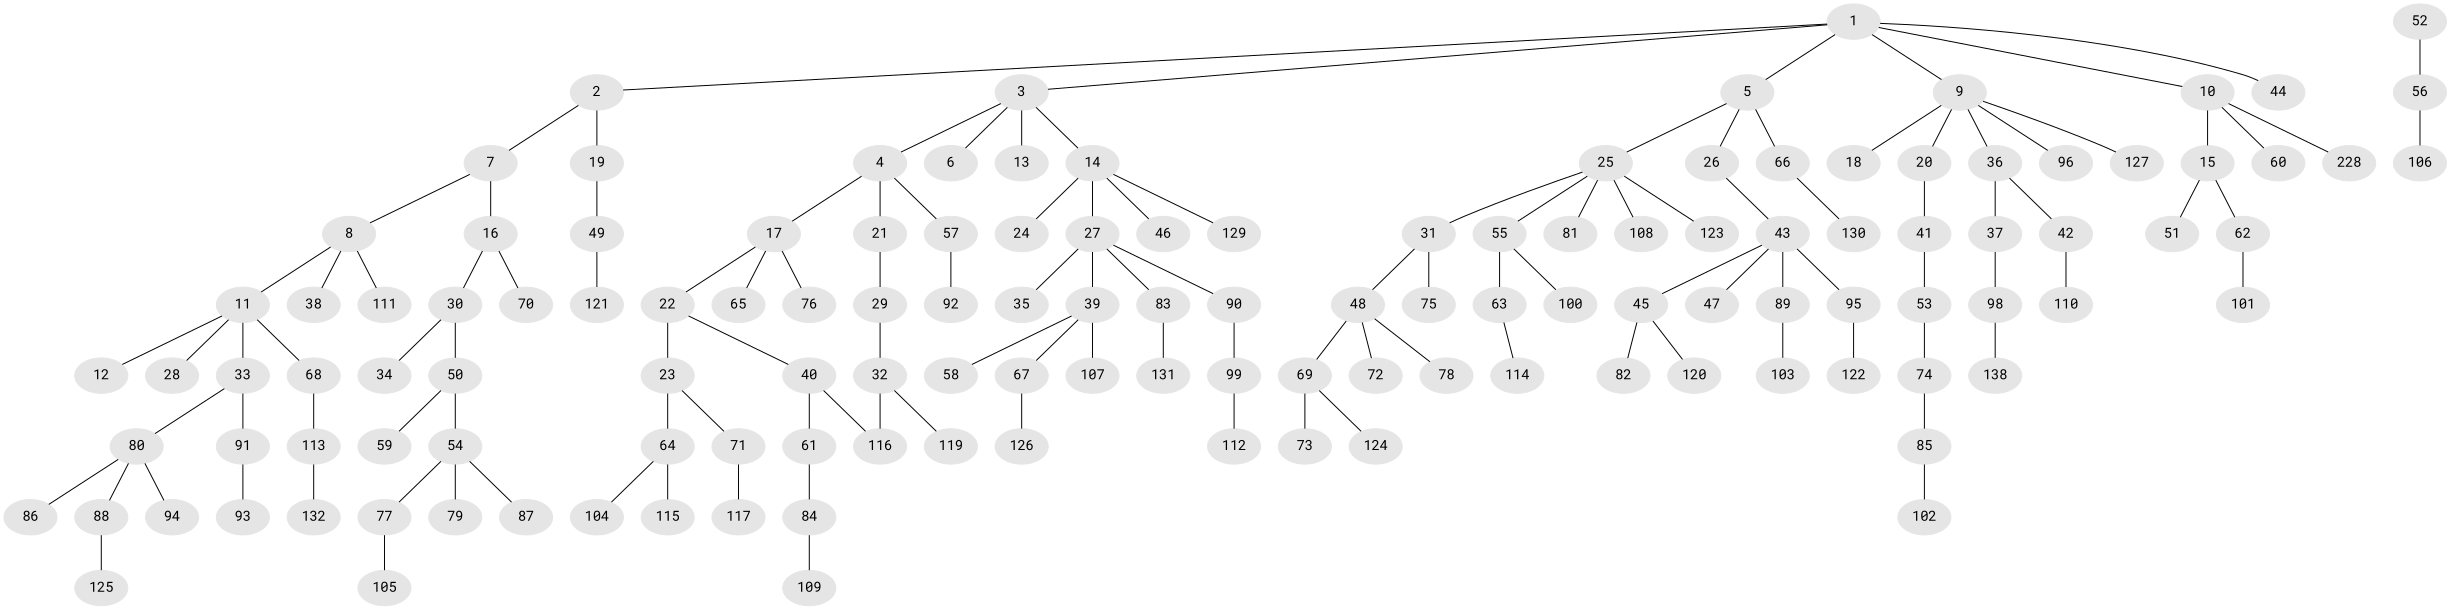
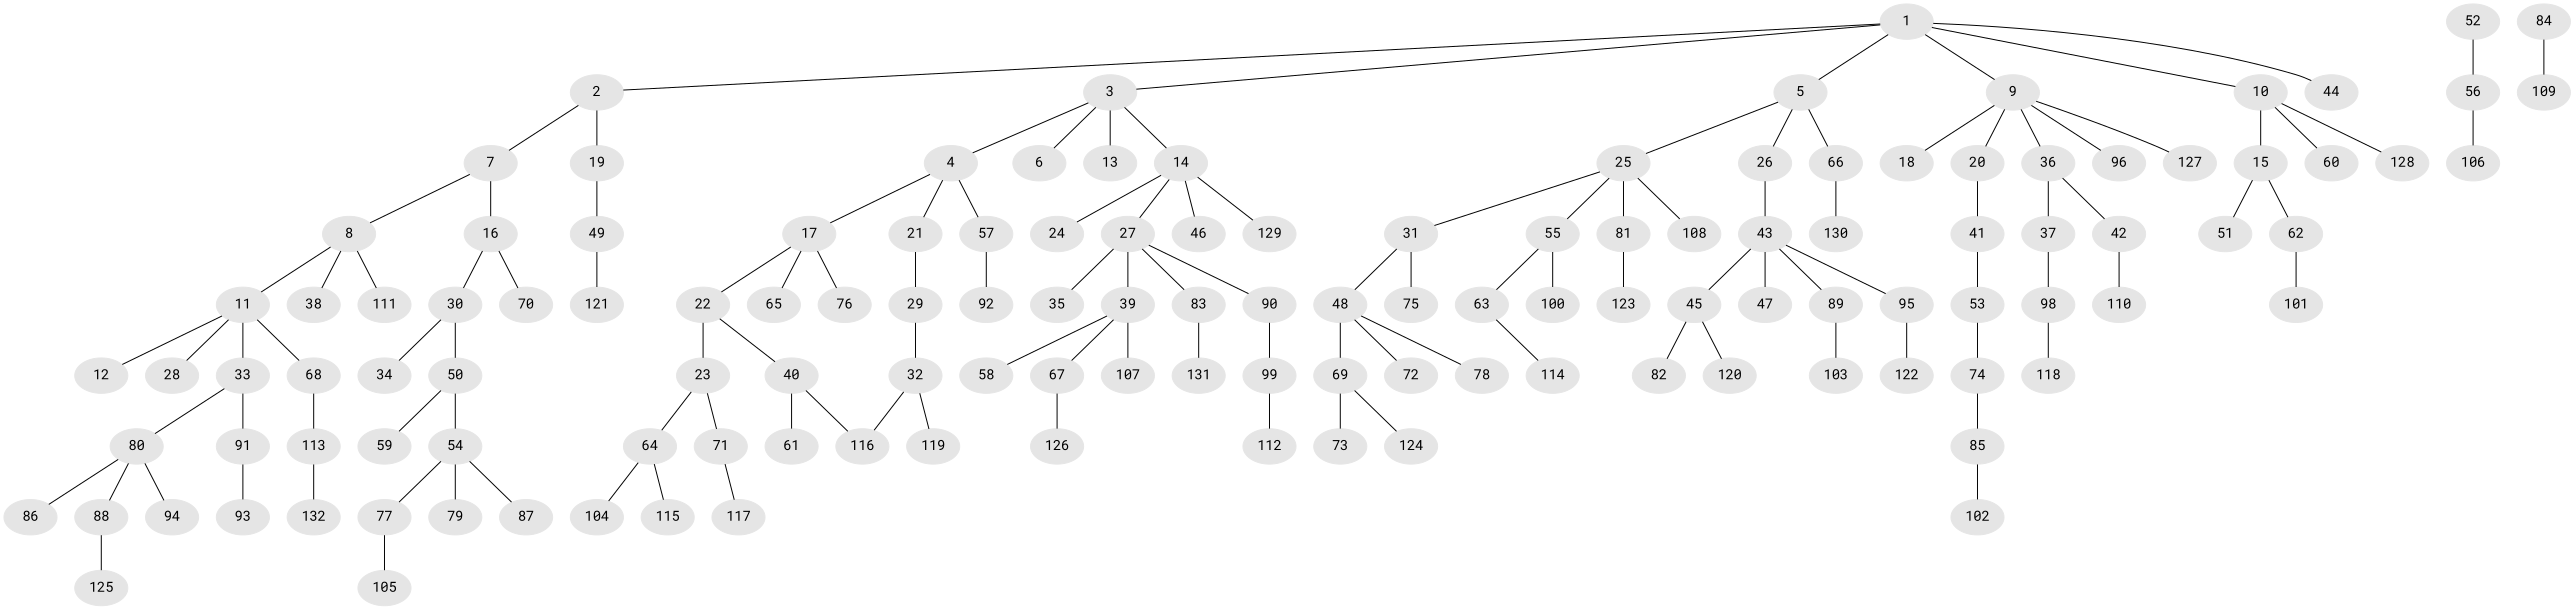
node "228": label "228" -> "128"
edge "25" -- "123": now "81" -- "123"
node "138": label "138" -> "118"
edge "61" -- "84": removed
